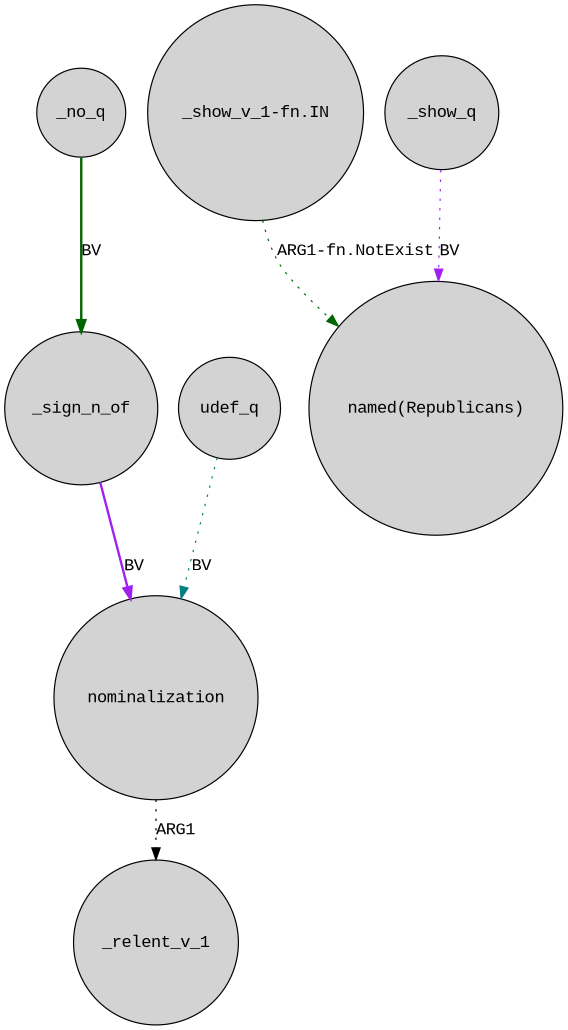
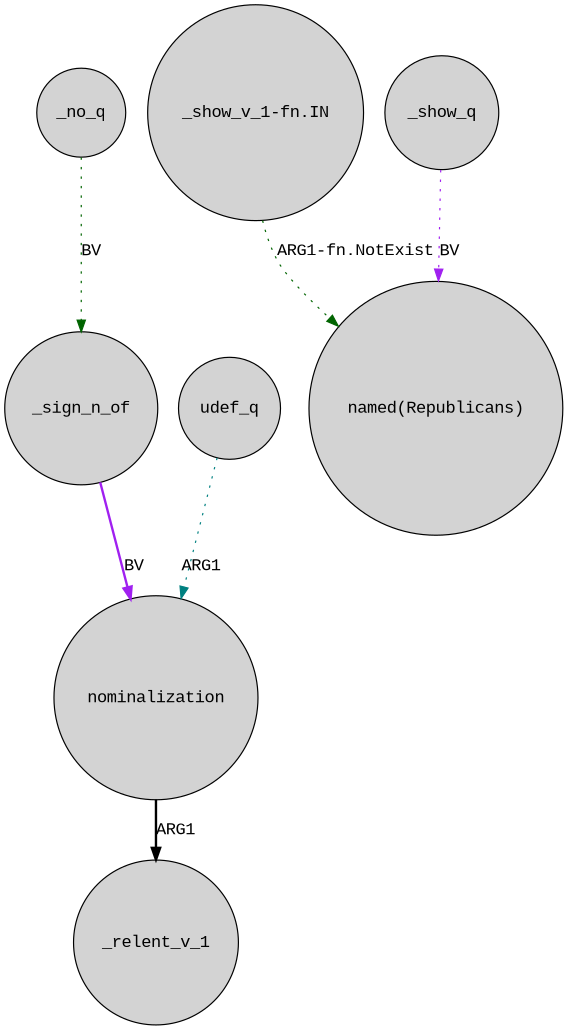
edge "_no_q" -> "_sign_n_of": style bold -> dotted
edge "udef_q" -> "nominalization": label "BV" -> "ARG1"
edge "nominalization" -> "_relent_v_1": style dotted -> bold
